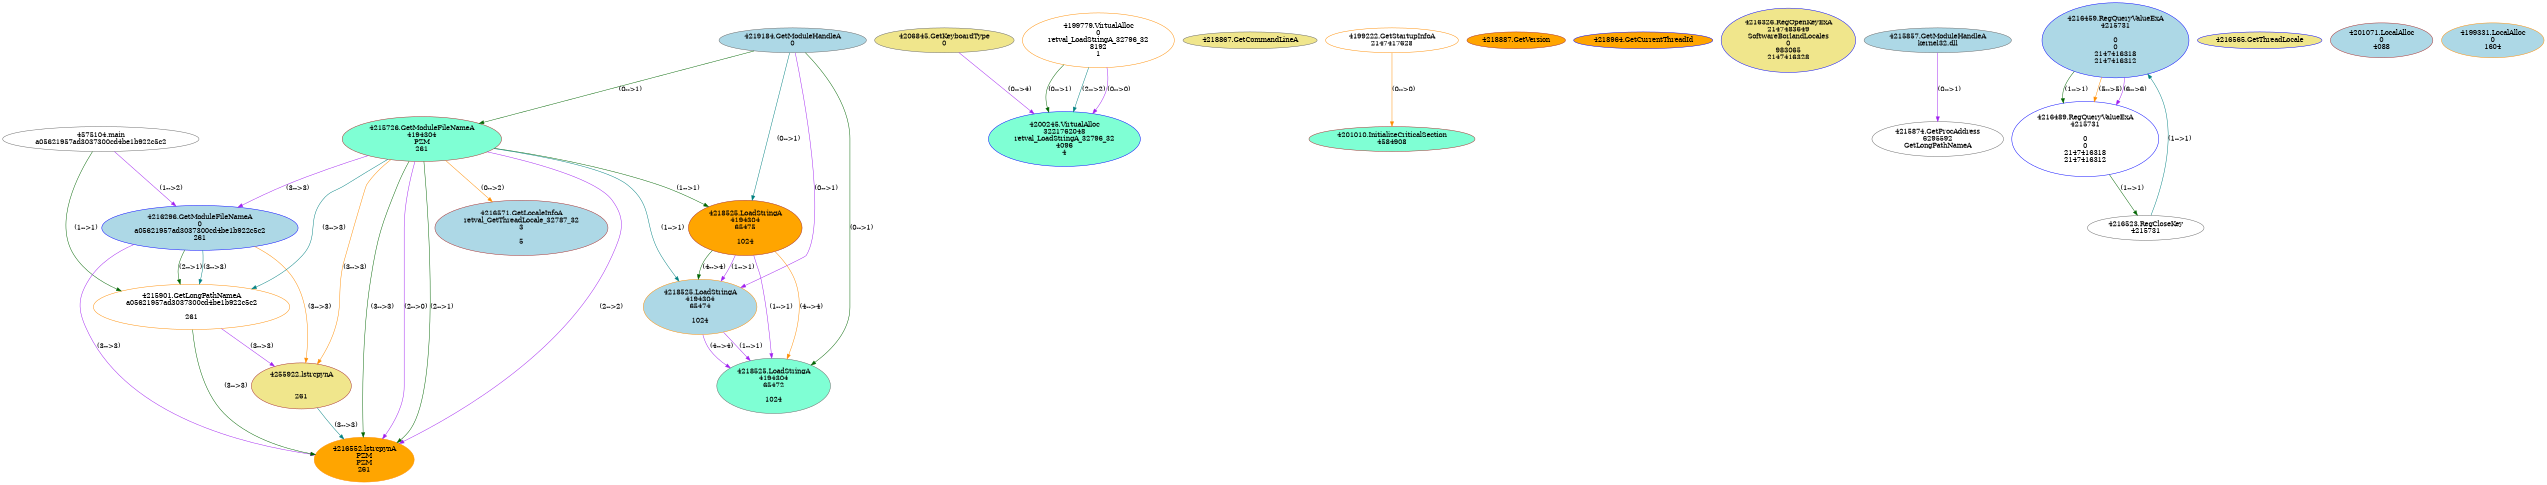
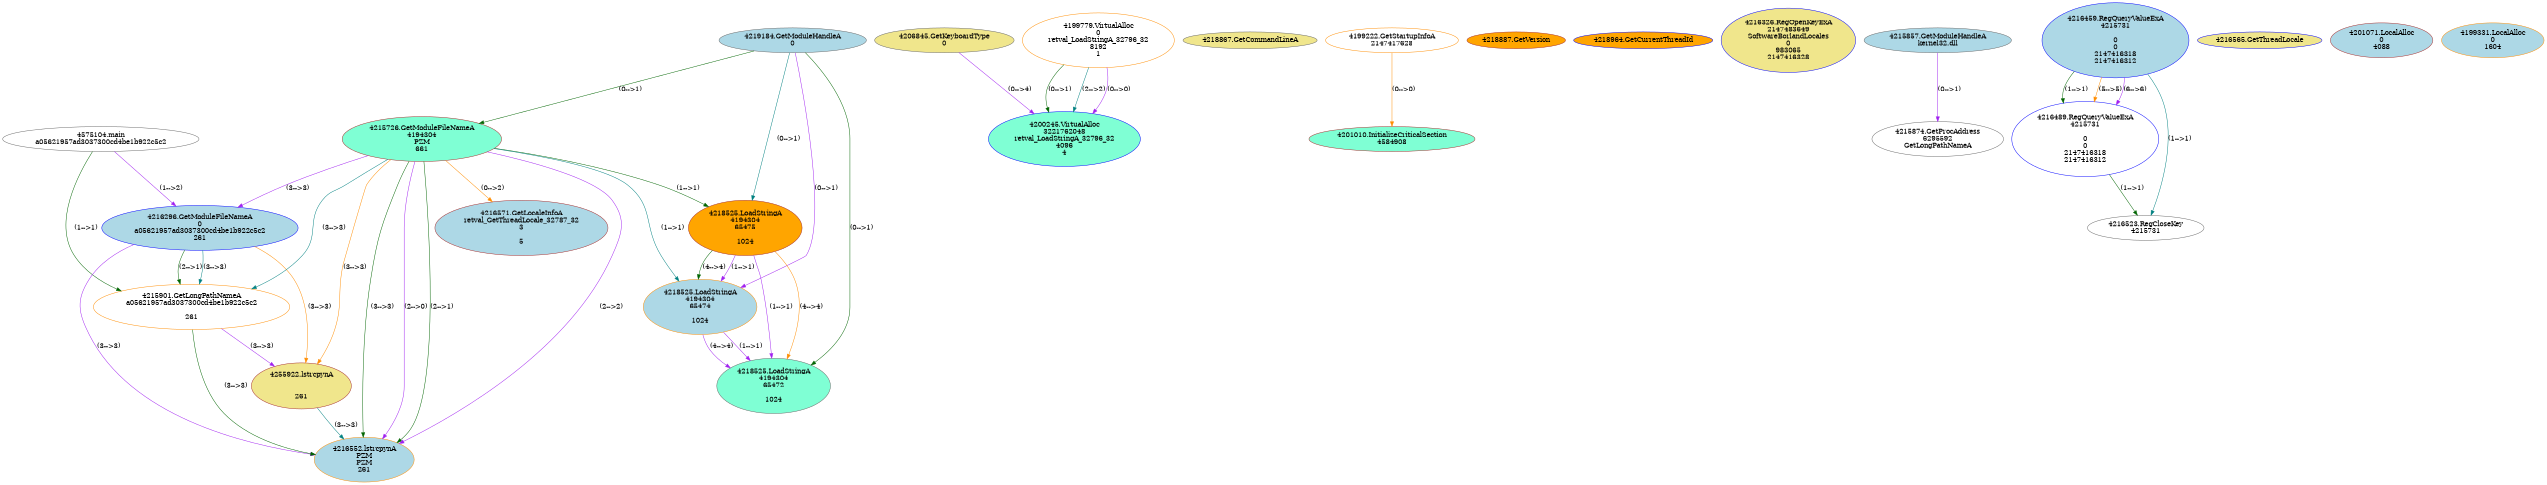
node "4215726.GetModuleFileNameA 4194304 PZM 261": label "4215726.GetModuleFileNameA 4194304 PZM 261" -> "4215726.GetModuleFileNameA 4194304 PZM 661"
edge "4216523.RegCloseKey 4215731" -> "4216459.RegQueryValueExA 4215731 0 0 2147416318 2147416312": reversed
node "4216552.lstrcpynA PZM PZM 261": fillcolor orange -> lightblue
